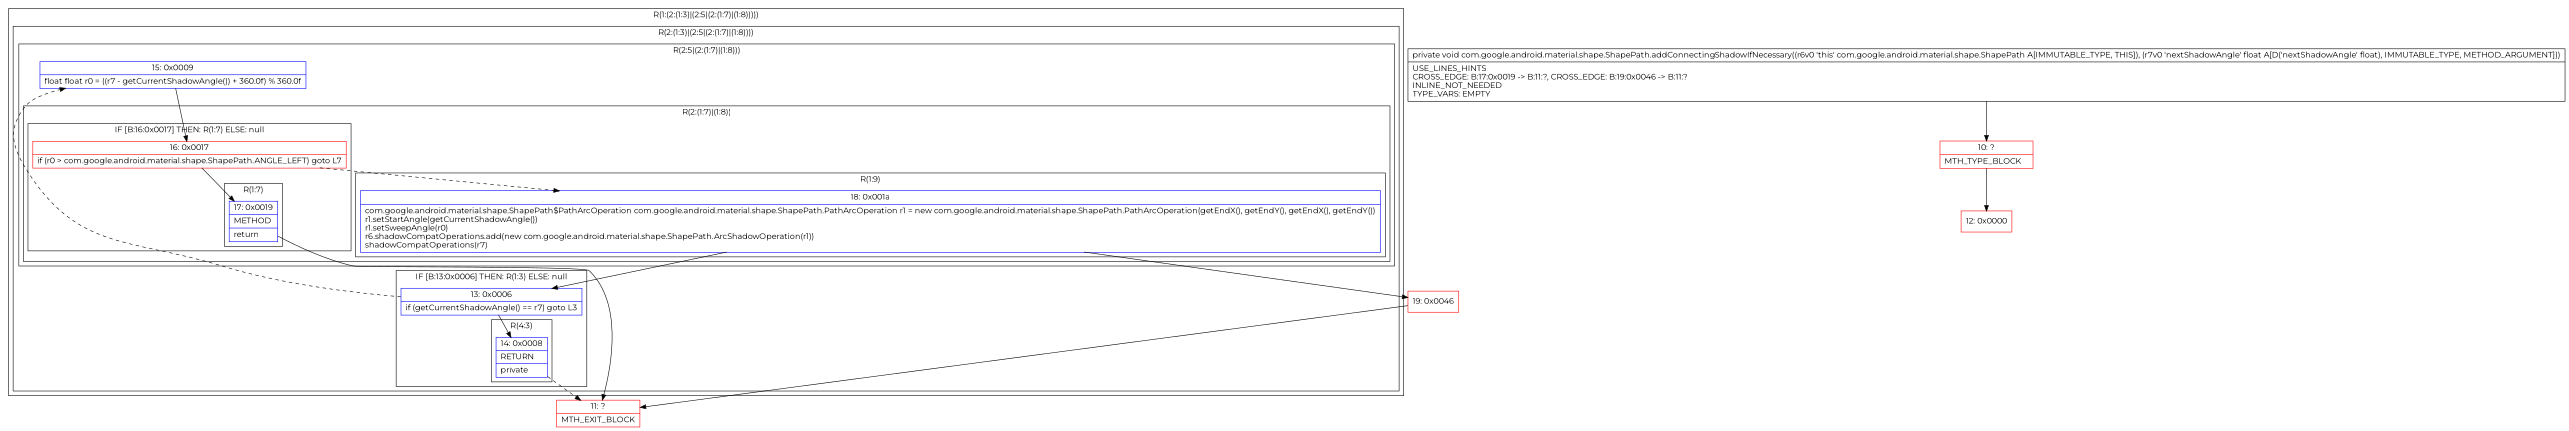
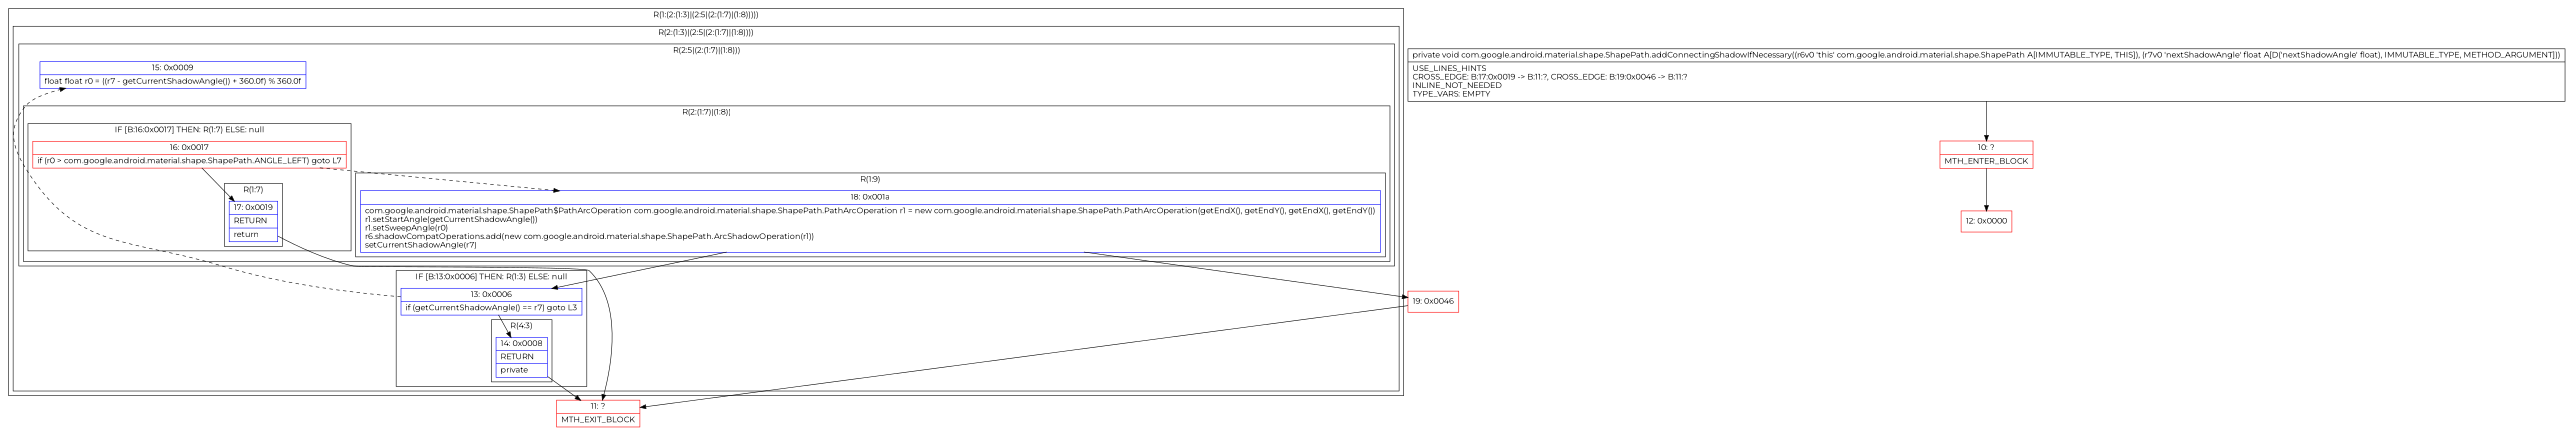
edge "15: 0x0009" -> "16: 0x0017": removed
node "10: ?": text "MTH_TYPE_BLOCK" -> "MTH_ENTER_BLOCK"
node "17: 0x0019": text "METHOD" -> "RETURN"
node "18: 0x001a": text "shadowCompatOperations(r7)" -> "setCurrentShadowAngle(r7)"
edge "14: 0x0008" -> "11: ?": style dashed -> solid
